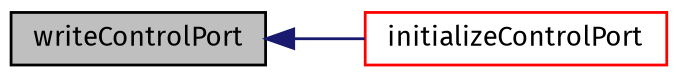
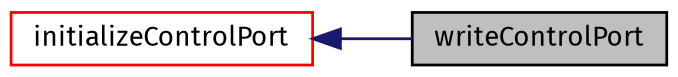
edge "initializeControlPort" -> "writeControlPort": reversed
